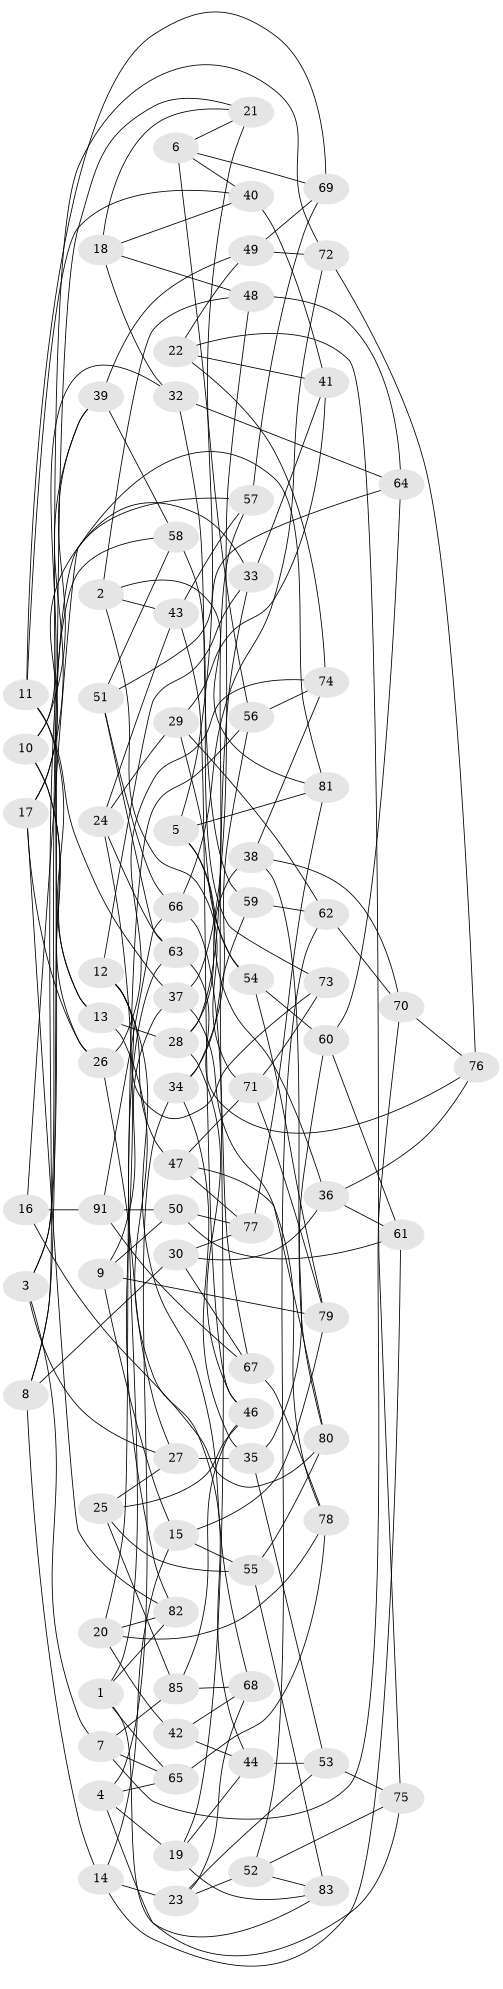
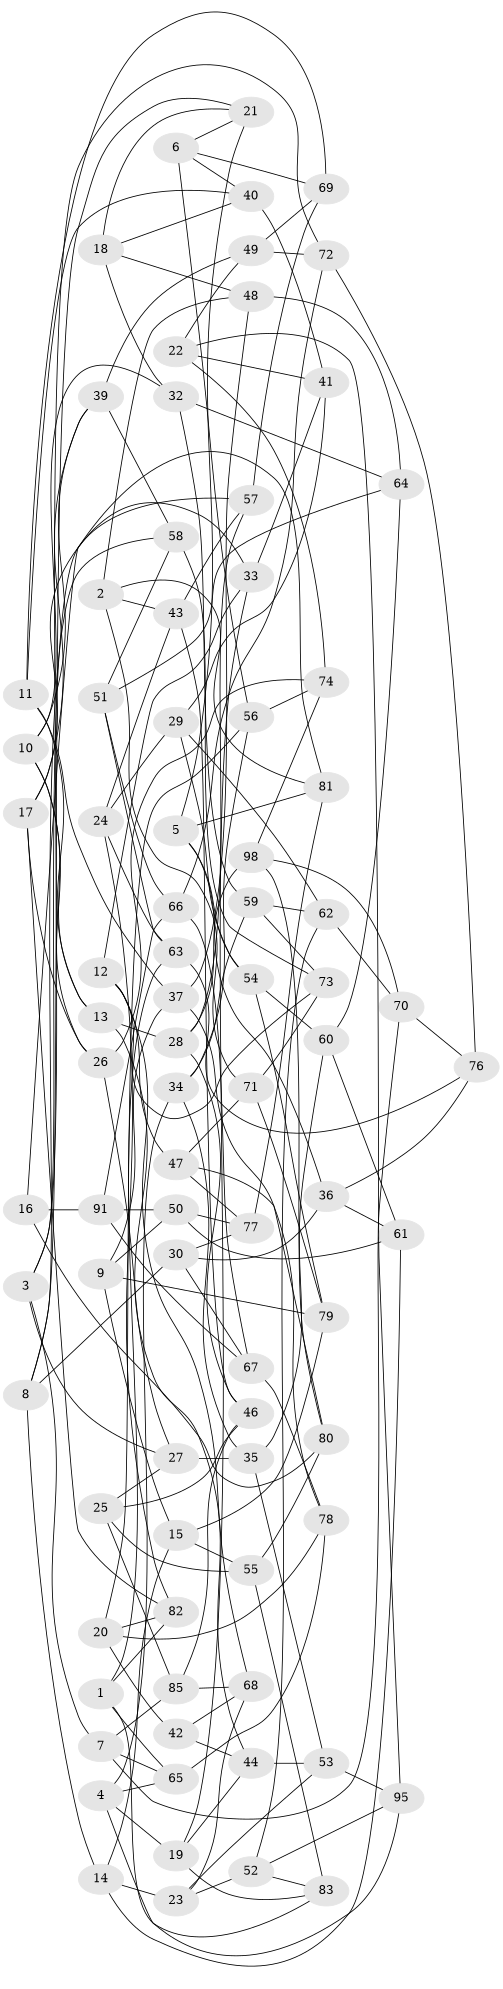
node "38": label "38" -> "98"
edge "59" -- "73": added
node "75": label "75" -> "95"
